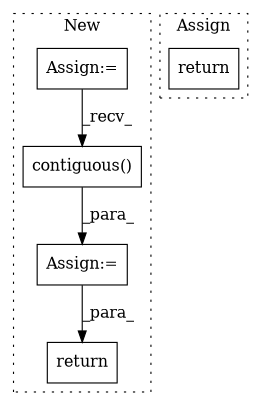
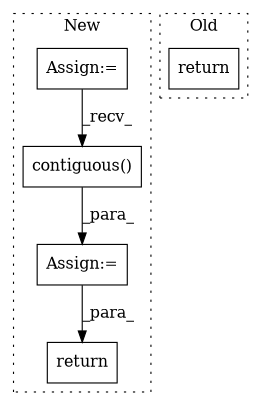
cluster "Assign": label "Assign" -> "Old"
